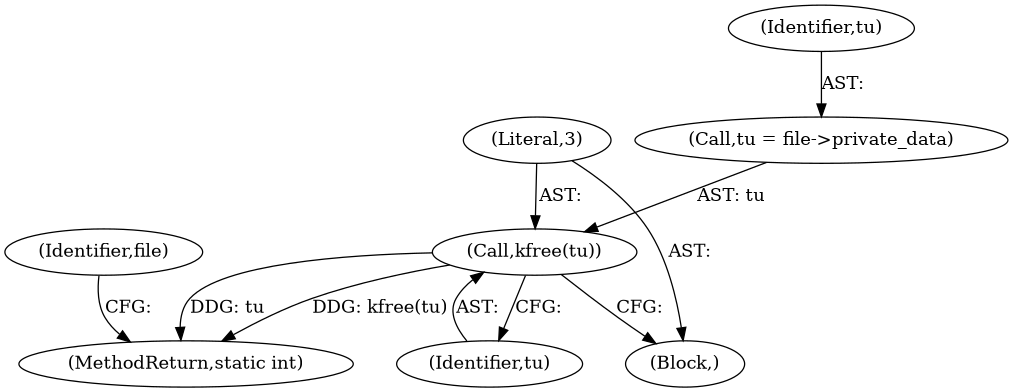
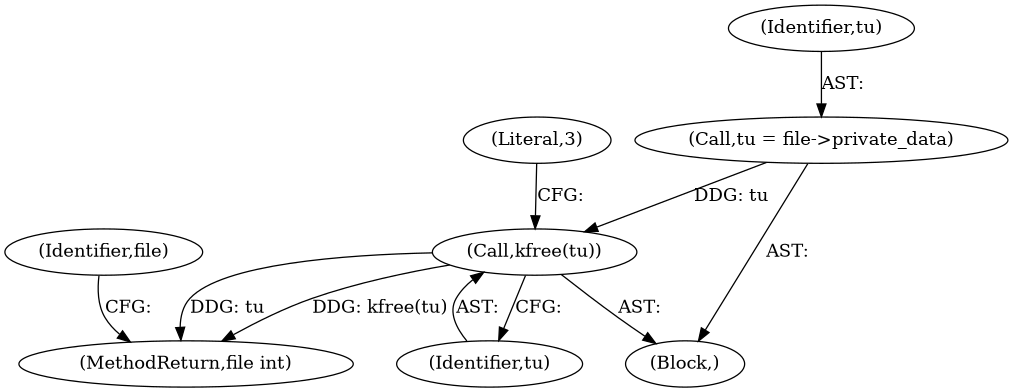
edge "(Literal,3)" -> "(Call,kfree(tu))": label "AST: " -> "CFG: "
edge "(Call,tu = file->private_data)" -> "(Call,kfree(tu))": label "AST: tu" -> "DDG: tu"
edge "(Literal,3)" -> "(Block,)": now "(Call,tu = file->private_data)" -> "(Block,)"
edge "(Call,kfree(tu))" -> "(Block,)": label "CFG: " -> "AST: "
node "(MethodReturn,static int)": label "(MethodReturn,static int)" -> "(MethodReturn,file int)"
